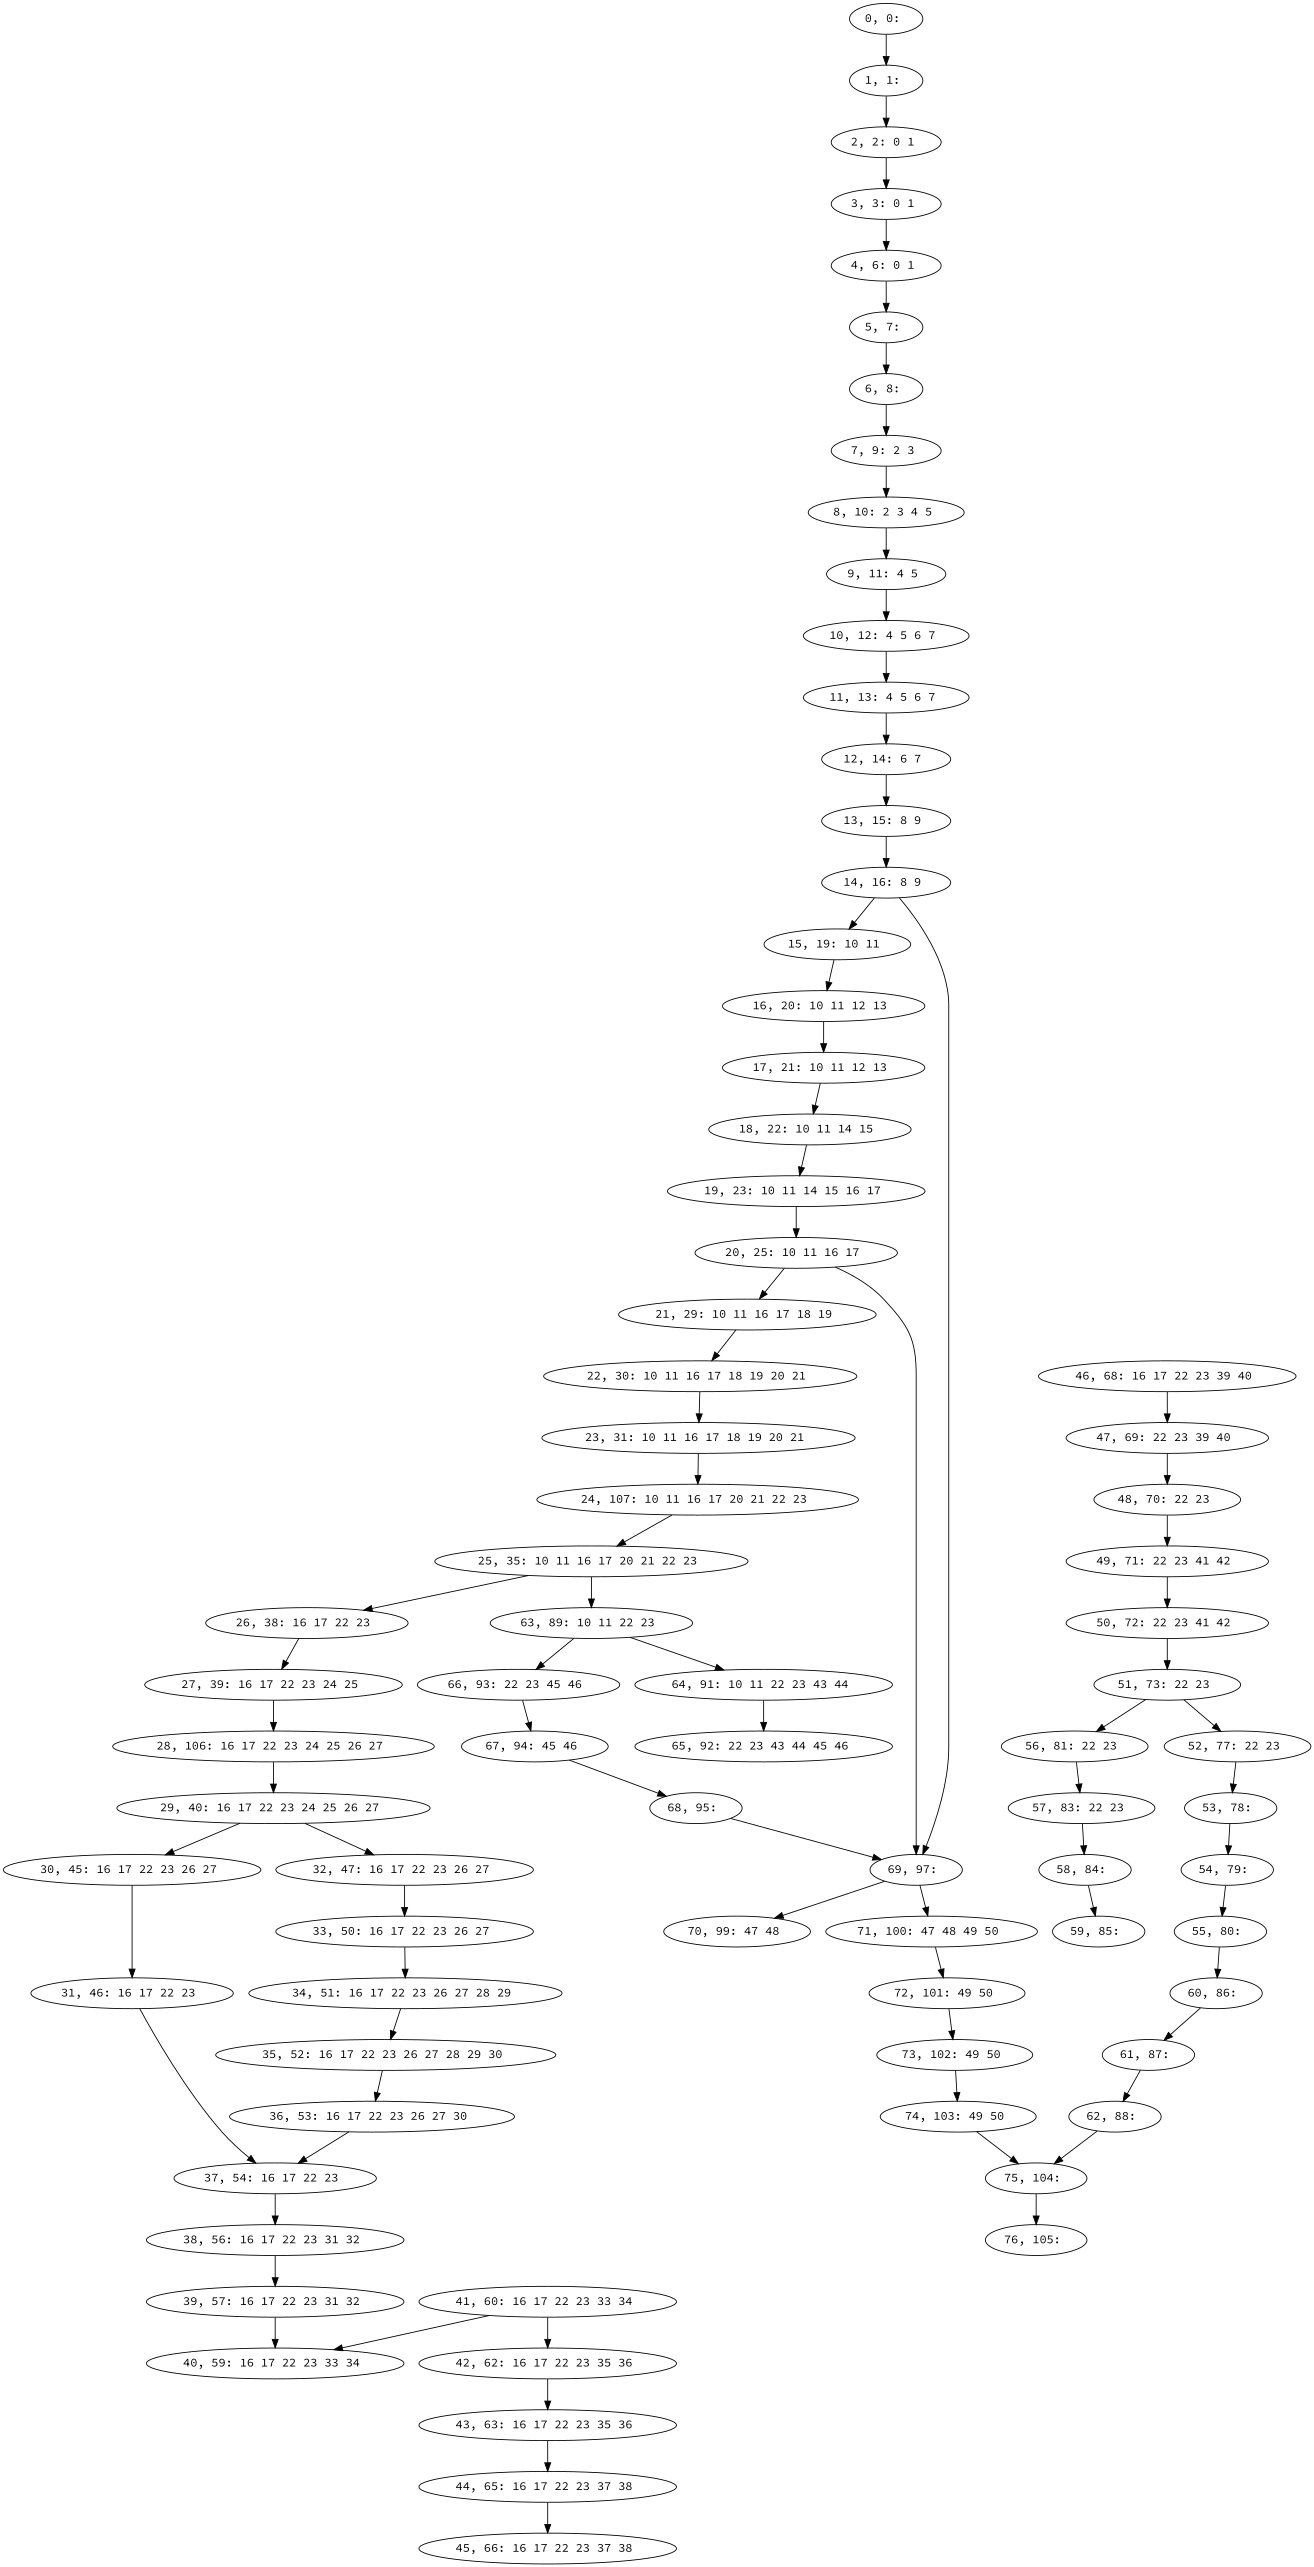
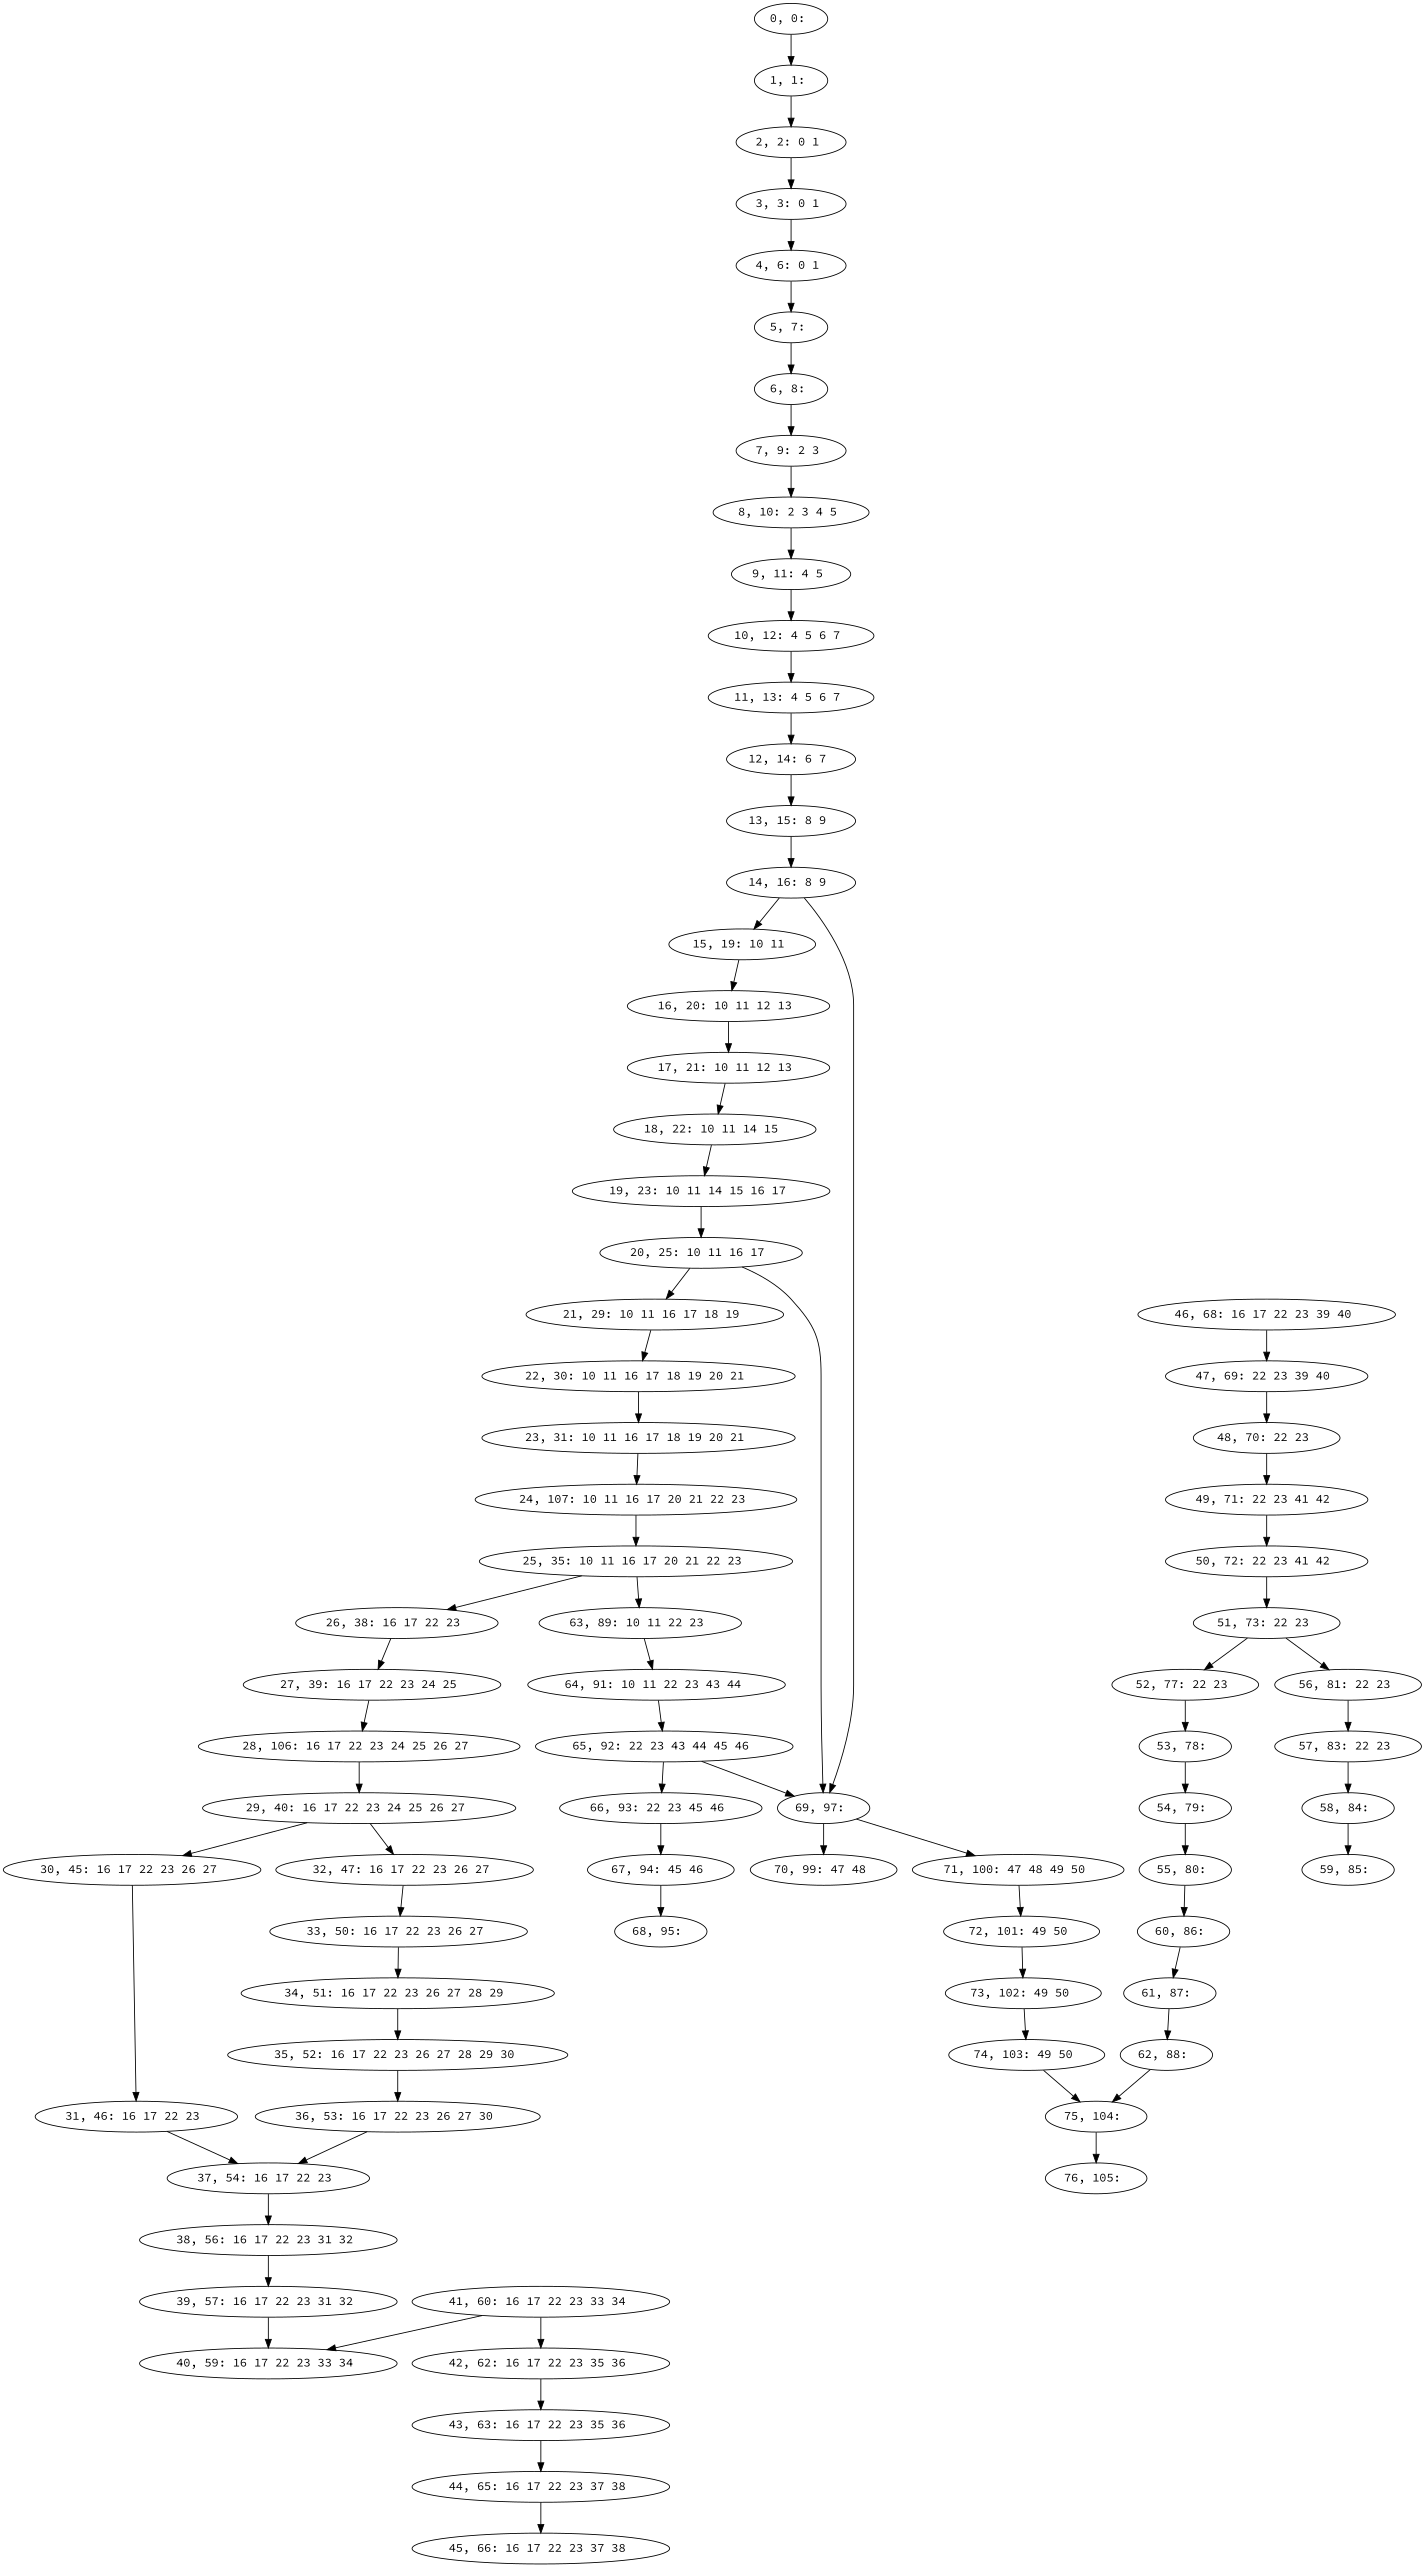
edge "63, 89: 10 11 22 23" -> "66, 93: 22 23 45 46": now "65, 92: 22 23 43 44 45 46" -> "66, 93: 22 23 45 46"
edge "68, 95:" -> "69, 97:": now "65, 92: 22 23 43 44 45 46" -> "69, 97:"
